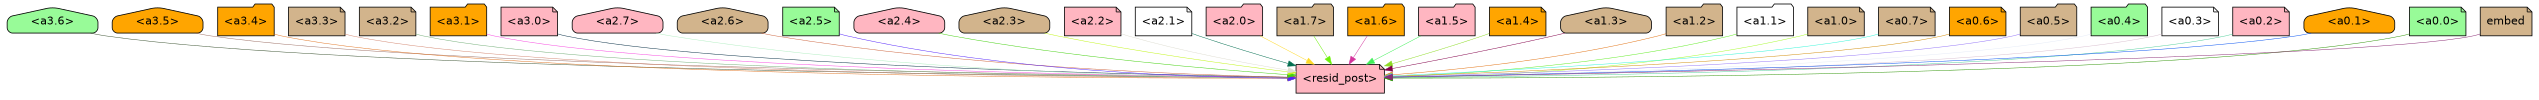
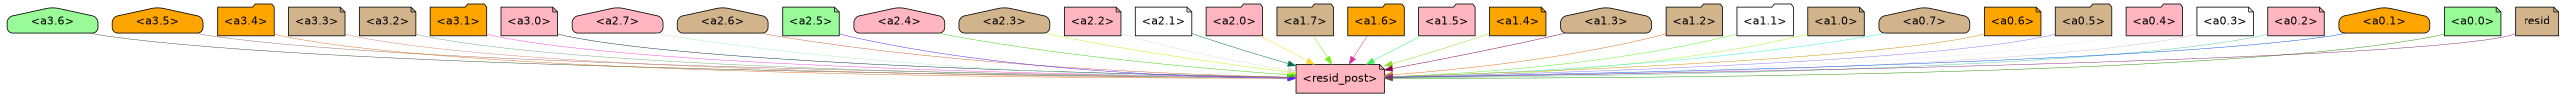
node "<a0.7>": shape note -> house
node "<a0.4>": fillcolor palegreen -> lightpink
node "embed": label "embed" -> "resid"
